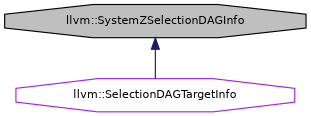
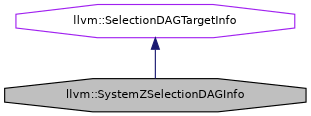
edge "llvm::SelectionDAGTargetInfo" -> "llvm::SystemZSelectionDAGInfo": reversed
